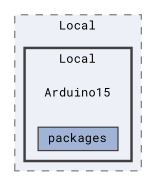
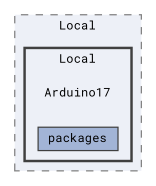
node "Arduino15": label "Arduino15" -> "Arduino17"
